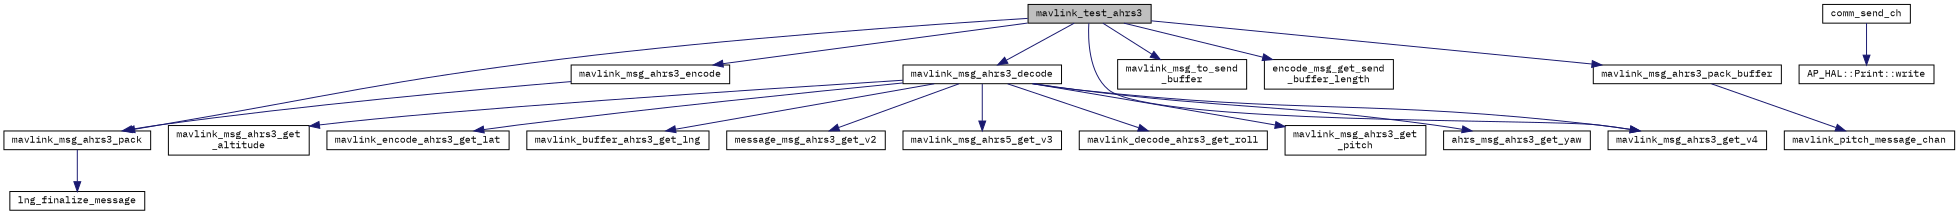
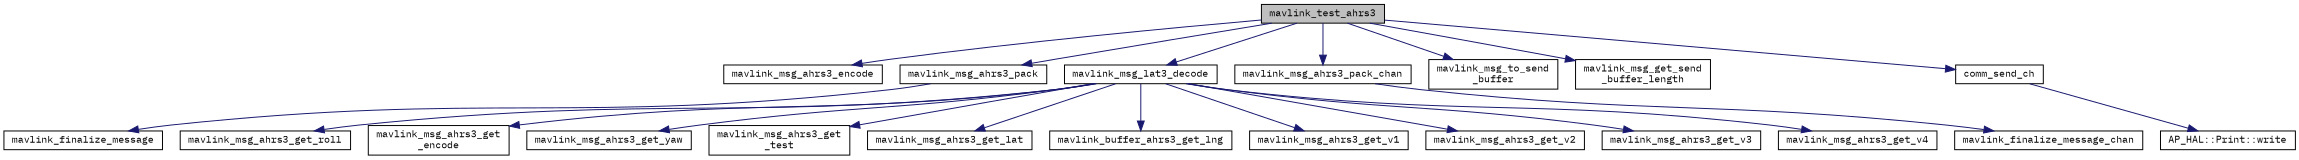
node "mavlink_msg_ahrs3_decode": label "mavlink_msg_ahrs3_decode" -> "mavlink_msg_lat3_decode"
node "encode_msg_get_send _buffer_length": label "encode_msg_get_send _buffer_length" -> "mavlink_msg_get_send _buffer_length"
node "mavlink_msg_ahrs3_pack_buffer": label "mavlink_msg_ahrs3_pack_buffer" -> "mavlink_msg_ahrs3_pack_chan"
edge "mavlink_msg_ahrs3_encode" -> "mavlink_msg_ahrs3_pack": removed
edge "mavlink_test_ahrs3" -> "mavlink_msg_ahrs3_get_v4": now "mavlink_test_ahrs3" -> "comm_send_ch"
node "mavlink_msg_ahrs3_get _altitude": label "mavlink_msg_ahrs3_get _altitude" -> "mavlink_msg_ahrs3_get _test"
node "mavlink_encode_ahrs3_get_lat": label "mavlink_encode_ahrs3_get_lat" -> "mavlink_msg_ahrs3_get_lat"
node "message_msg_ahrs3_get_v2": label "message_msg_ahrs3_get_v2" -> "mavlink_msg_ahrs3_get_v2"
node "mavlink_msg_ahrs5_get_v3": label "mavlink_msg_ahrs5_get_v3" -> "mavlink_msg_ahrs3_get_v3"
node "mavlink_decode_ahrs3_get_roll": label "mavlink_decode_ahrs3_get_roll" -> "mavlink_msg_ahrs3_get_roll"
node "mavlink_msg_ahrs3_get_v1": added
node "mavlink_msg_ahrs3_get _pitch": label "mavlink_msg_ahrs3_get _pitch" -> "mavlink_msg_ahrs3_get _encode"
node "ahrs_msg_ahrs3_get_yaw": label "ahrs_msg_ahrs3_get_yaw" -> "mavlink_msg_ahrs3_get_yaw"
node "mavlink_pitch_message_chan": label "mavlink_pitch_message_chan" -> "mavlink_finalize_message_chan"
node "lng_finalize_message": label "lng_finalize_message" -> "mavlink_finalize_message"
